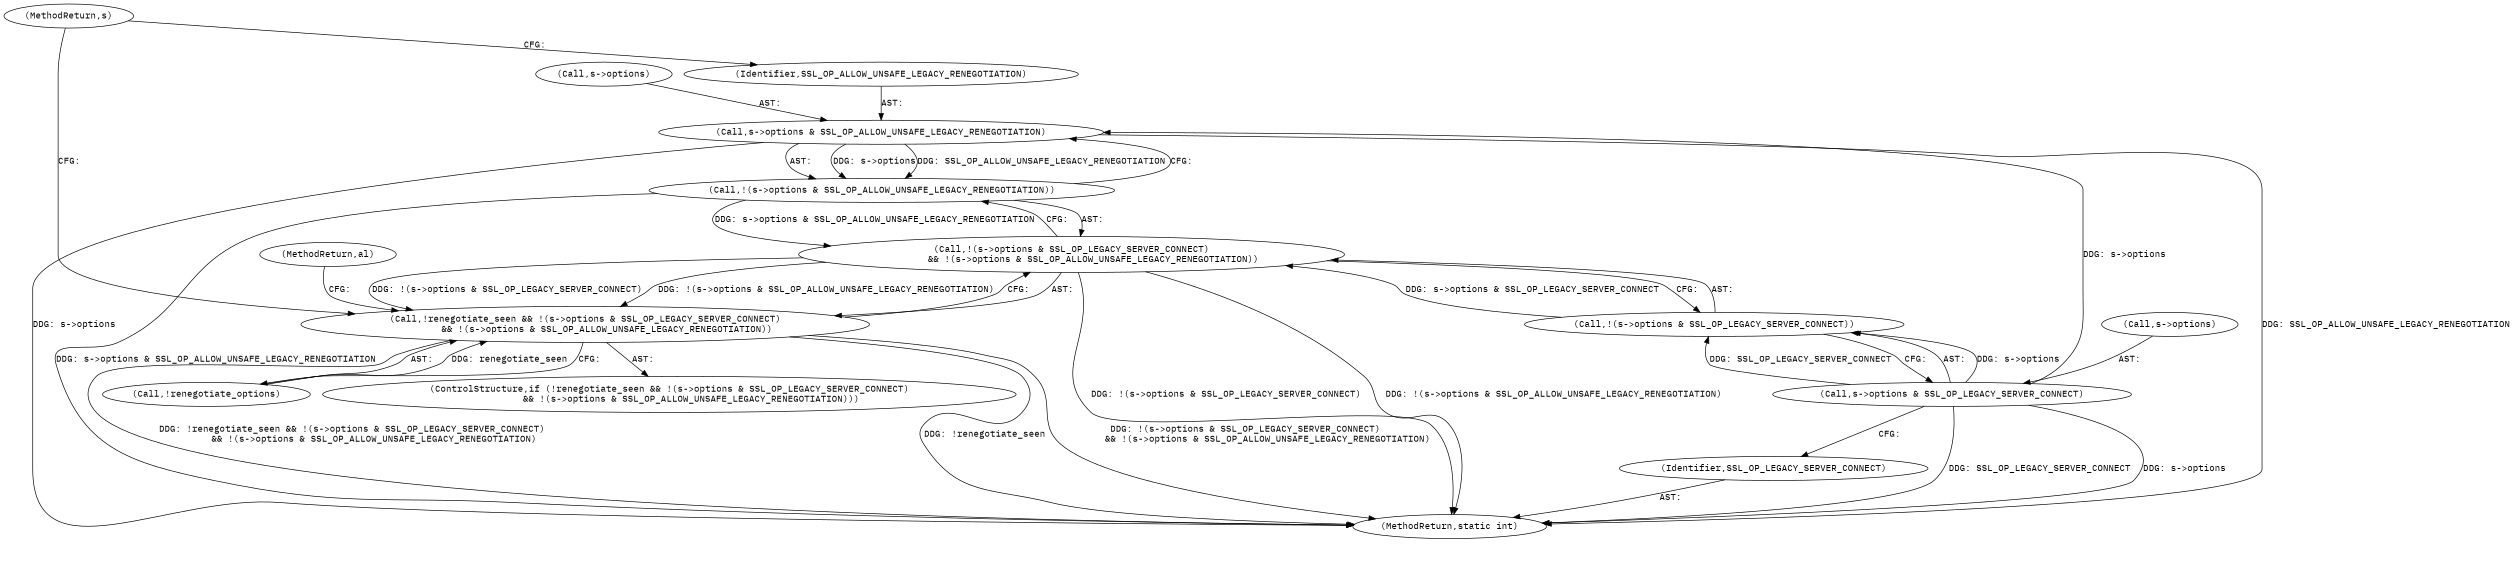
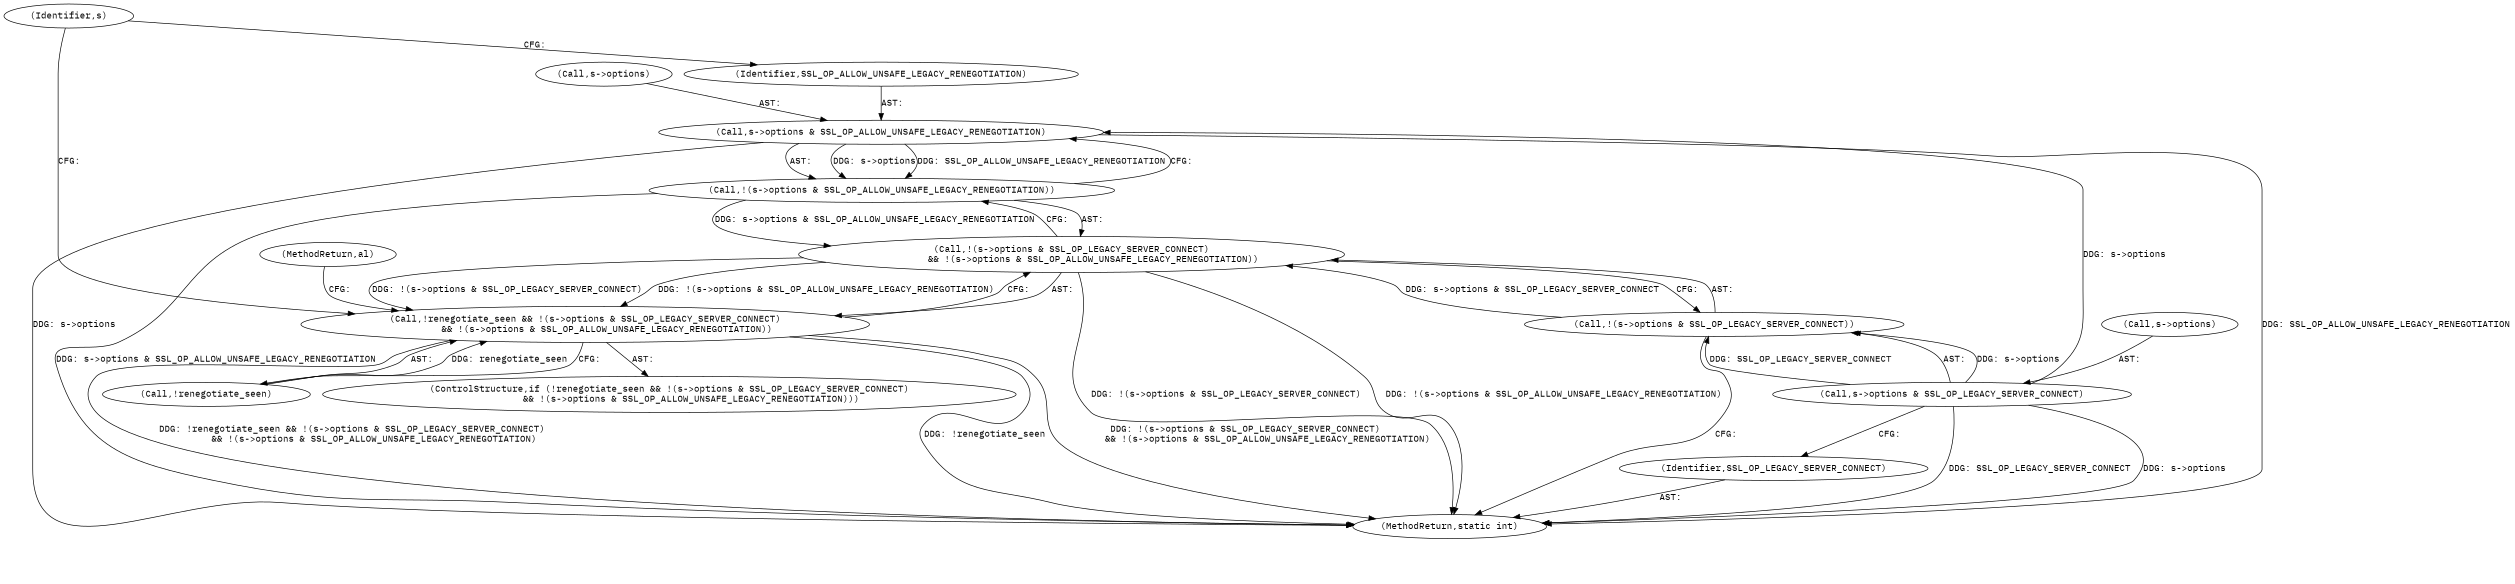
node "(MethodReturn,s)": label "(MethodReturn,s)" -> "(Identifier,s)"
edge "(Call,!(s->options & SSL_OP_LEGACY_SERVER_CONNECT))" -> "(Call,s->options & SSL_OP_LEGACY_SERVER_CONNECT)": now "(Call,!(s->options & SSL_OP_LEGACY_SERVER_CONNECT))" -> "(MethodReturn,static int)"
node "(Call,!renegotiate_options)": label "(Call,!renegotiate_options)" -> "(Call,!renegotiate_seen)"
